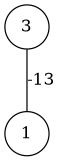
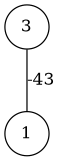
edge "3" -- "1": label "-13" -> "-43"
